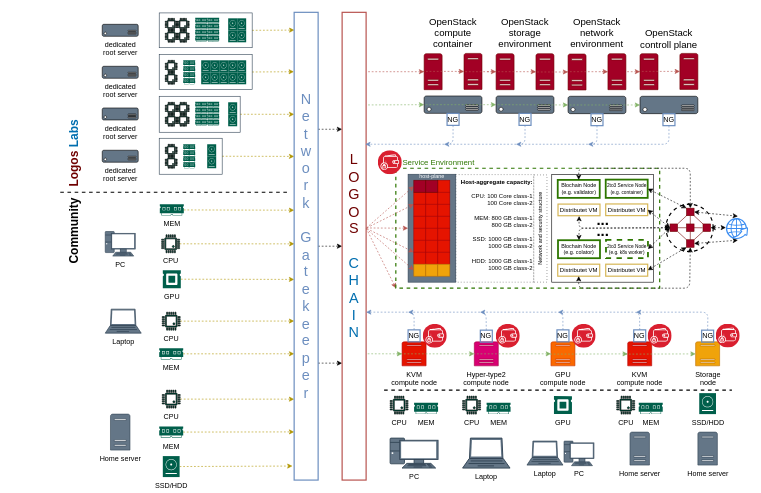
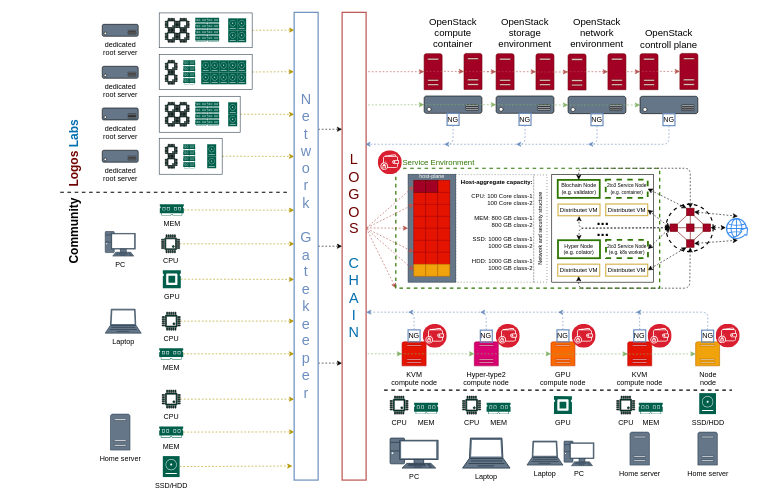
node "2to3 Service Node (e.g. container)": style solid -> dashed
node "Blochain Node (e.g. colator)": label "Blochain Node (e.g. colator)" -> "Hyper Node (e.g. colator)"
node "Storage node": label "Storage node" -> "Node node"
